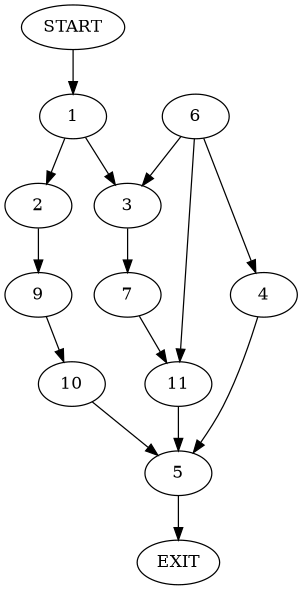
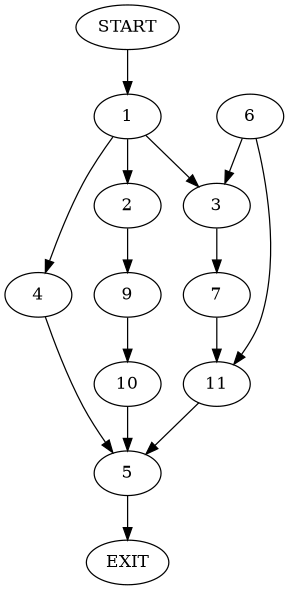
edge "6" -> "4": now "1" -> "4"
